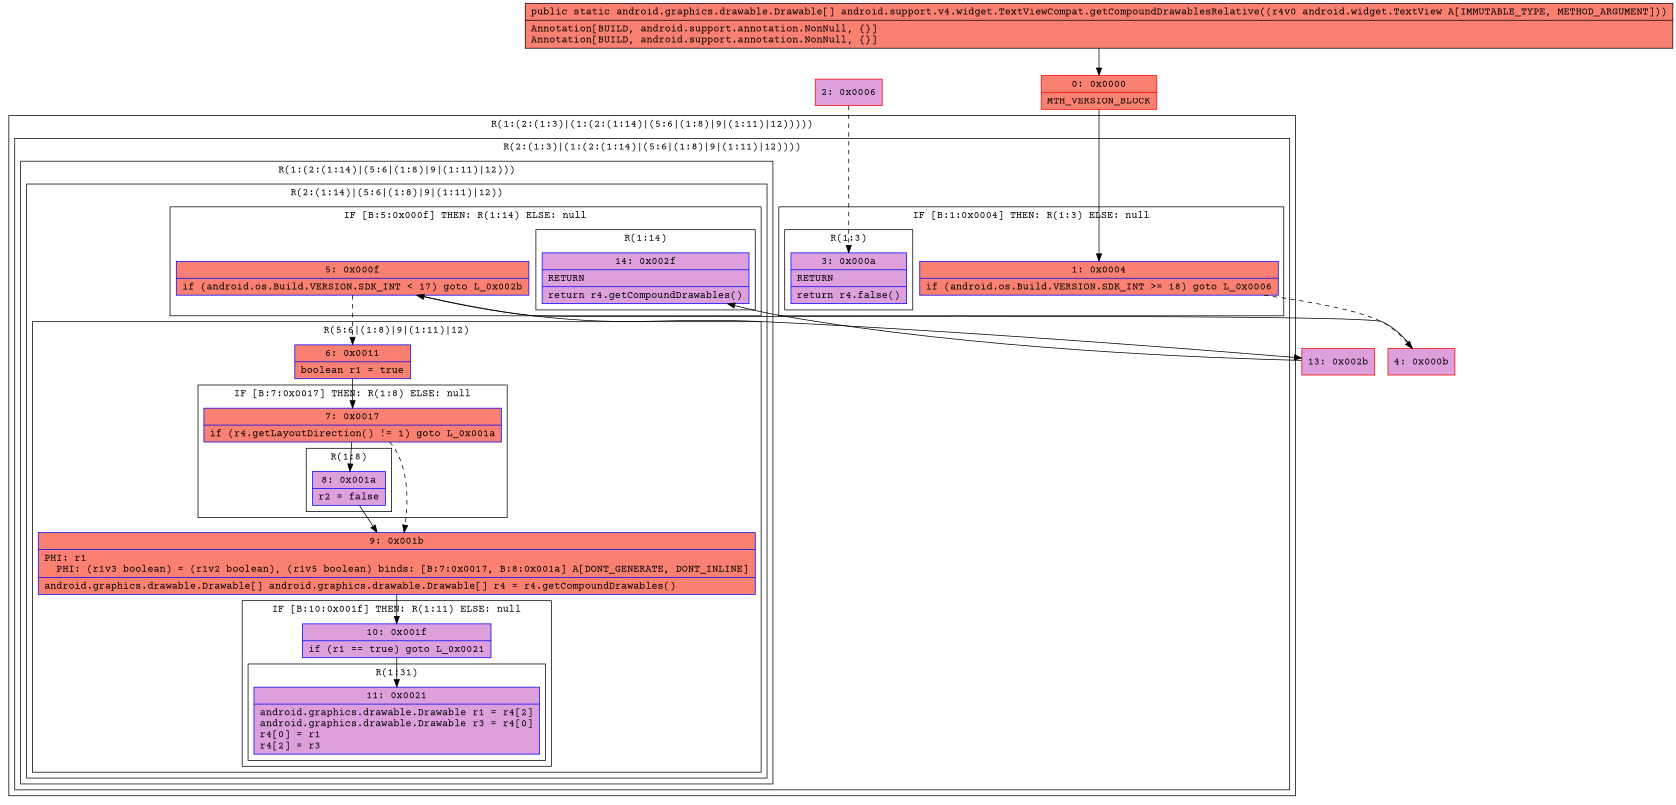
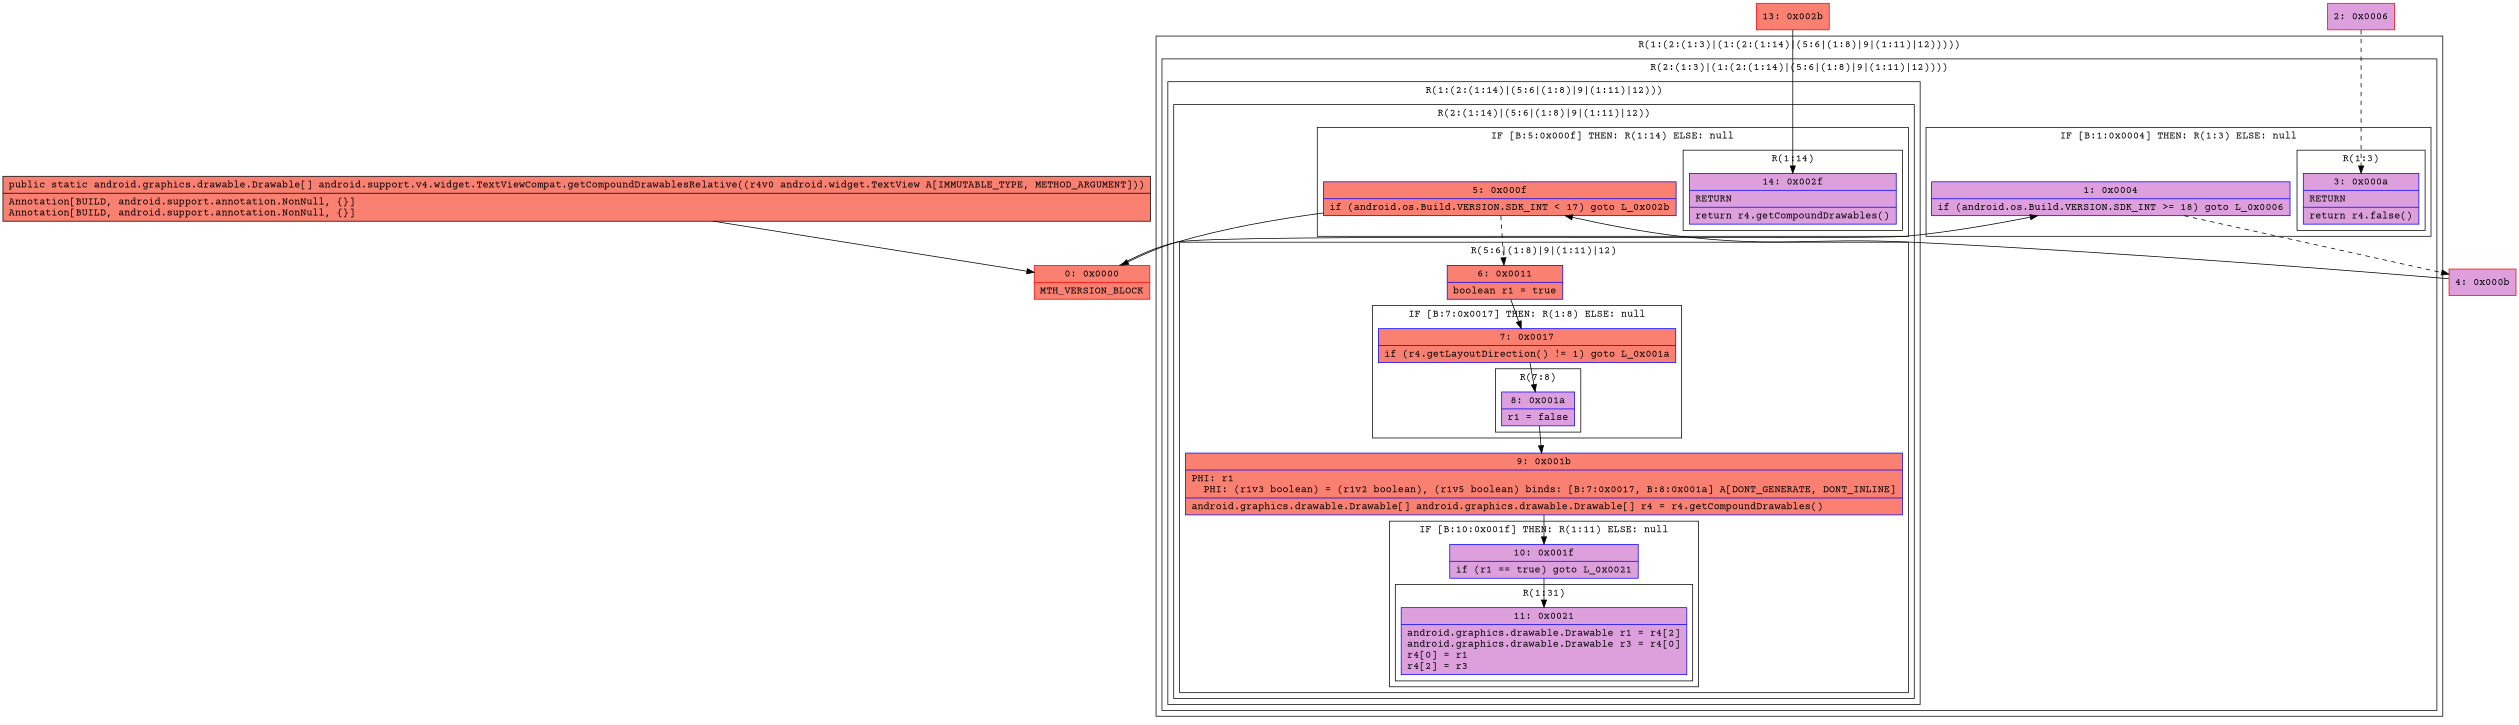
node "1: 0x0004": fillcolor salmon -> plum
edge "5: 0x000f" -> "13: 0x002b": now "5: 0x000f" -> "0: 0x0000"
node "13: 0x002b": fillcolor plum -> salmon
cluster "R(1:8)": label "R(1:8)" -> "R(7:8)"
edge "7: 0x0017" -> "9: 0x001b": removed
node "8: 0x001a": text "r2 = false" -> "r1 = false"
